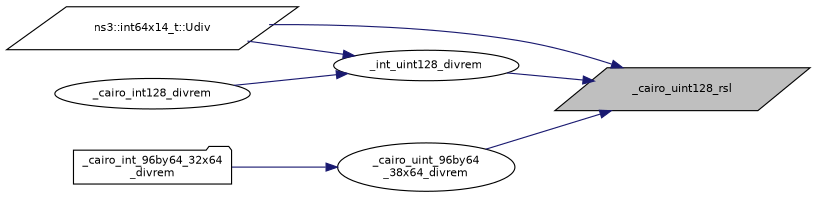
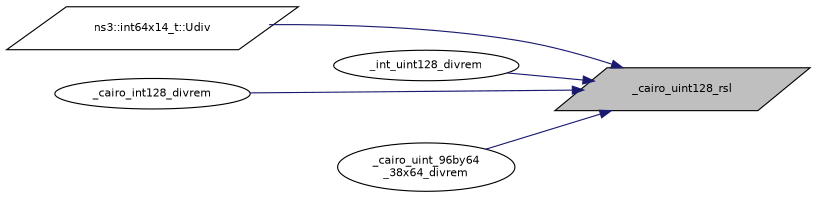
edge "ns3::int64x14_t::Udiv" -> "_int_uint128_divrem": removed
edge "_cairo_int128_divrem" -> "_int_uint128_divrem": now "_cairo_int128_divrem" -> "_cairo_uint128_rsl"
node "_cairo_int_96by64_32x64 _divrem": removed
